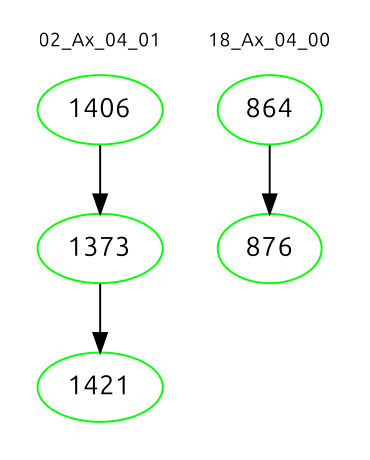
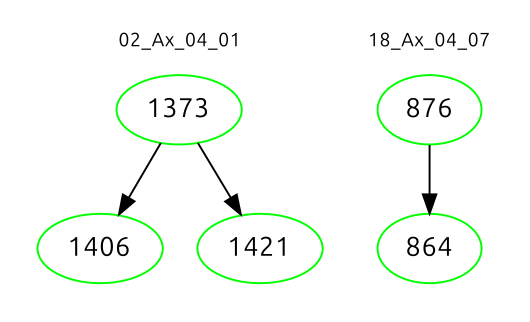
cluster "18_Ax_04_00": label "18_Ax_04_00" -> "18_Ax_04_07"
edge "1406" -> "1373": reversed
edge "864" -> "876": reversed
